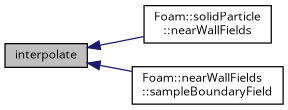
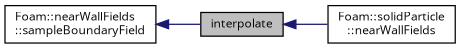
edge "Foam::nearWallFields ::sampleBoundaryField" -> "interpolate": reversed
